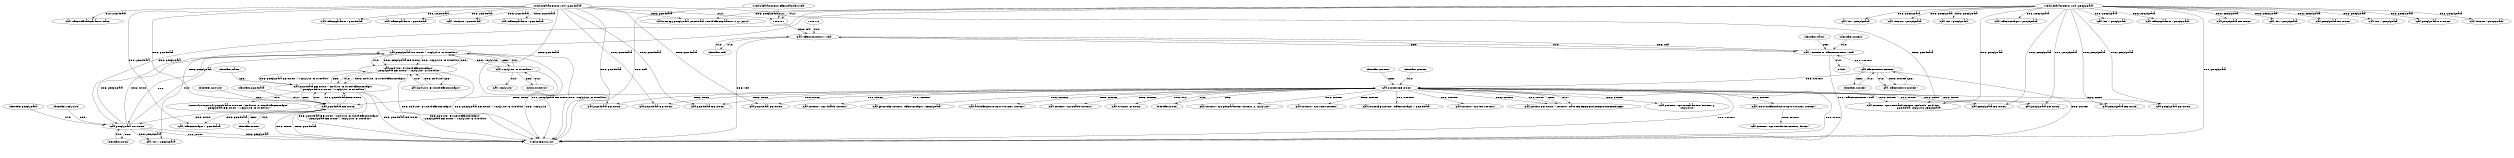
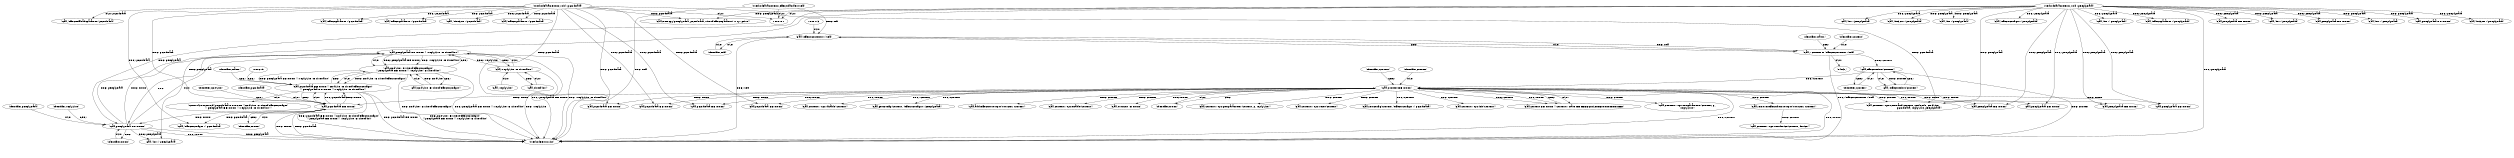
node "(Call,(effect_offload_param_t*)state)": label "(Call,(effect_offload_param_t*)state)" -> "(Call,(effect_offload_param_t*)pCmdData)"
edge "1000101" -> "(Call,(effect_context_t *)self)": now "(MethodParameterIn,effect_handle_t self)" -> "(Call,(effect_context_t *)self)"
edge "(Call,effect_exists(context))" -> "(Call,* context = (effect_context_t *)self)": reversed
node "1000219": added
edge "(Call,*replySize != sizeof(int))" -> "(Call,*replySize)": reversed
node "(Block,sizeof(int))": label "(Block,sizeof(int))" -> "(Call,sizeof(int))"
edge "(Call,get_config(context, (effect_config_t *)pReplyData))" -> "(Call,context == NULL)": reversed
edge "(Call,context == NULL)" -> "(Call,out_ctxt != NULL)": label "DDG: AST" -> "DDG: NULL"
